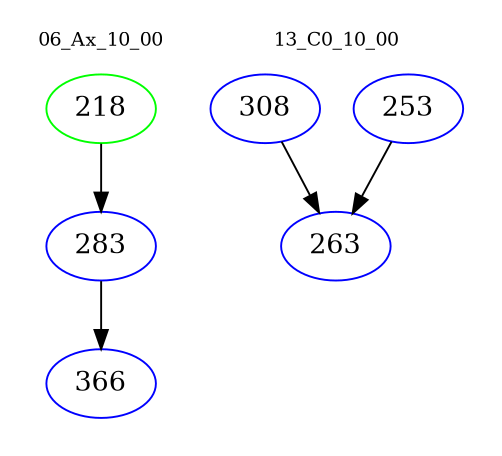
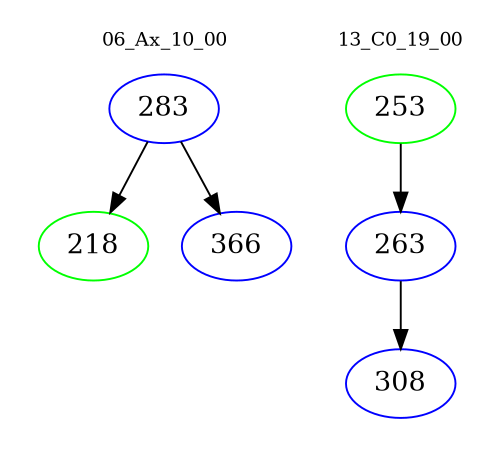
cluster "13_C0_10_00": label "13_C0_10_00" -> "13_C0_19_00"
node "253": color blue -> green
edge "218" -> "283": reversed
edge "308" -> "263": reversed
